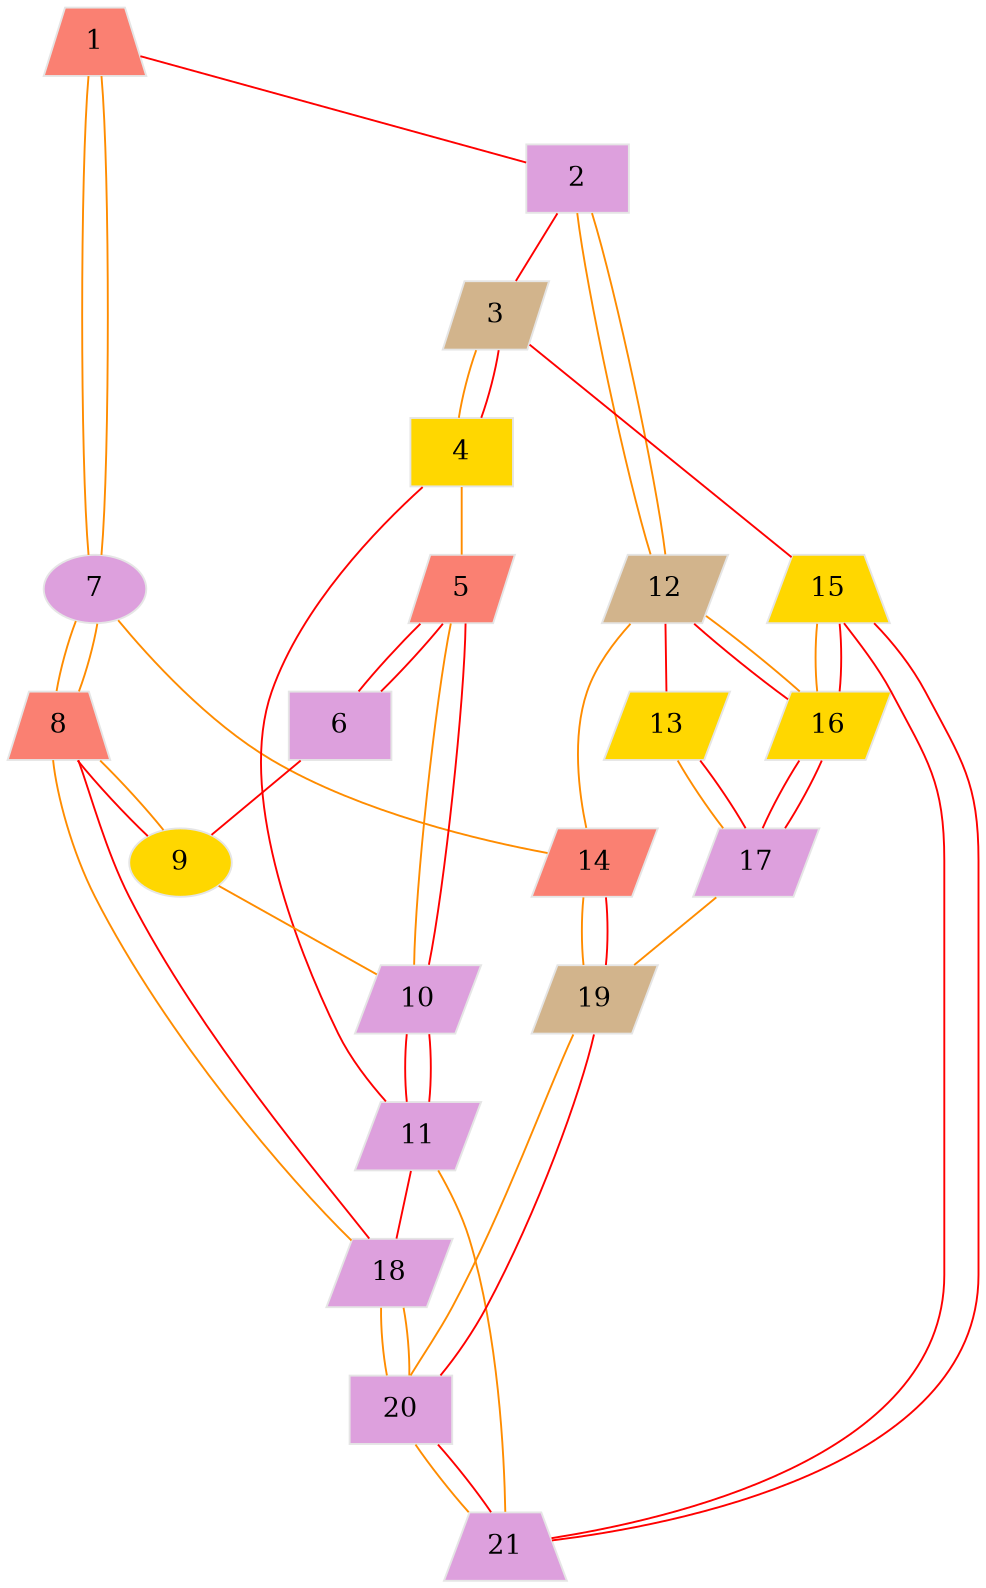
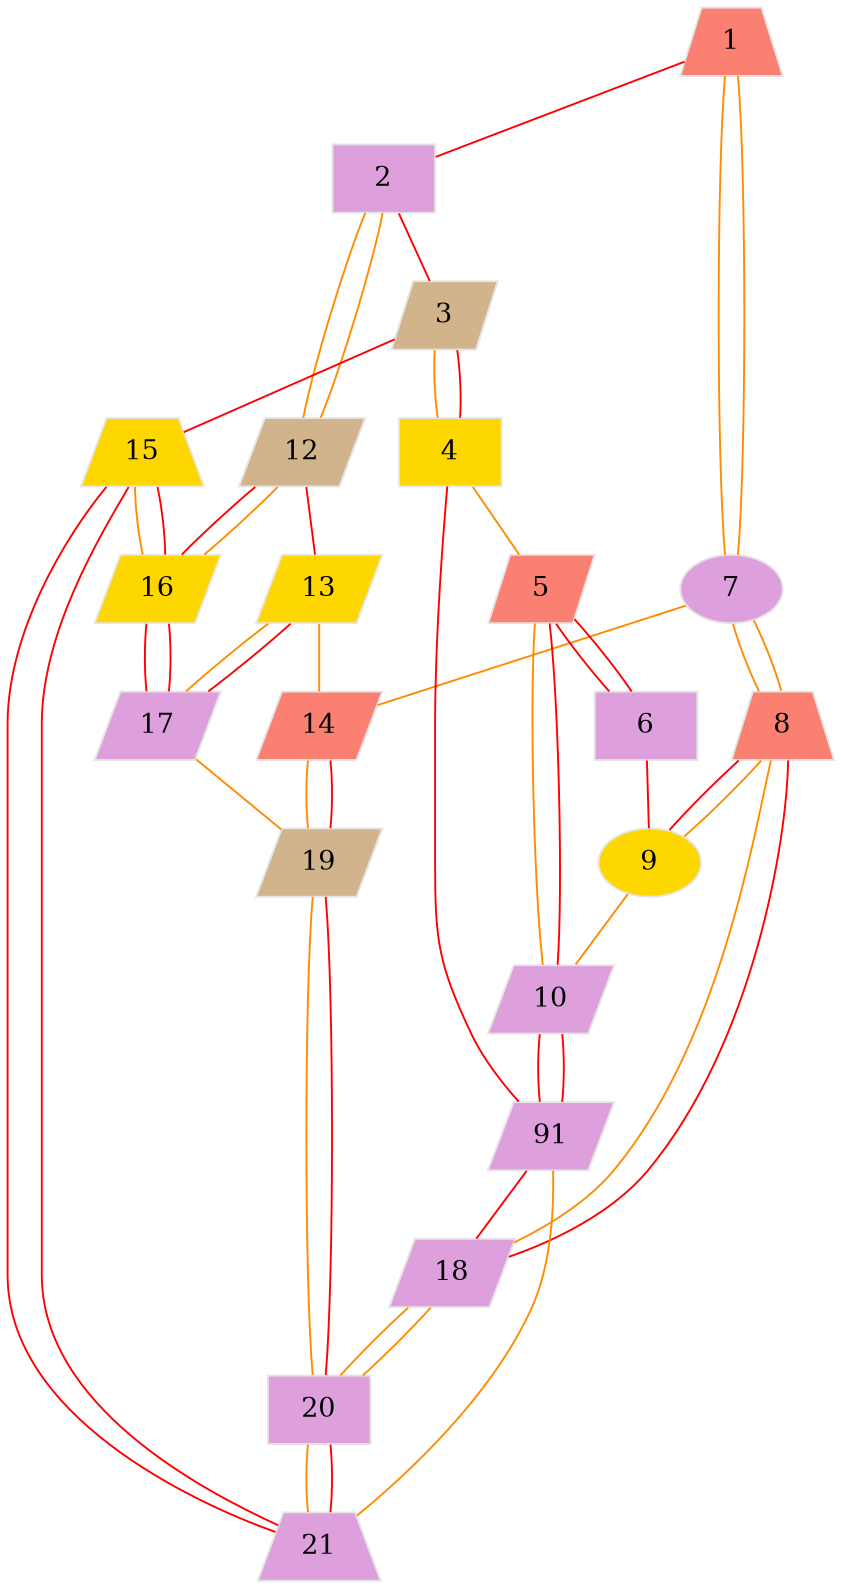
edge "12" -- "14": now "13" -- "14"
node "11": label "11" -> "91"
